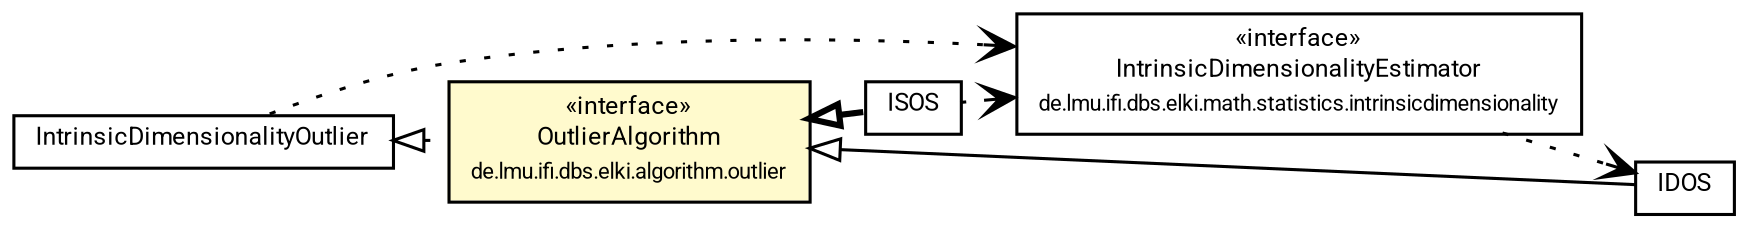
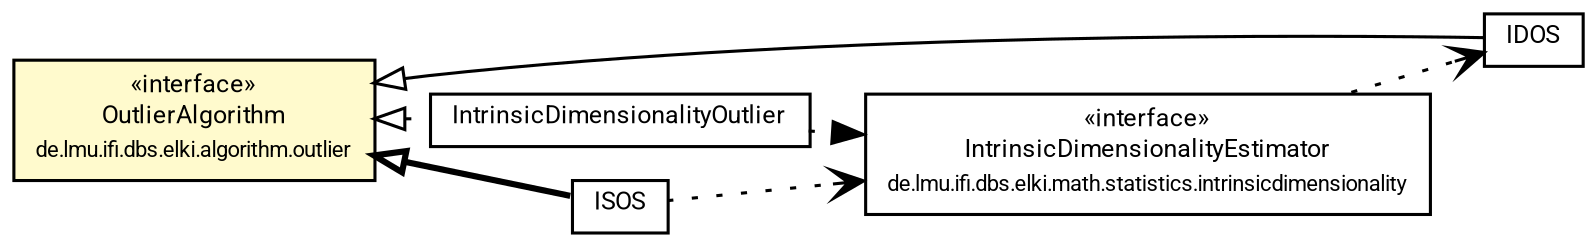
edge "IntrinsicDimensionalityOutlier" -> "IntrinsicDimensionalityEstimator": arrowhead open -> normal
edge "OutlierAlgorithm" -> "IntrinsicDimensionalityOutlier": reversed
